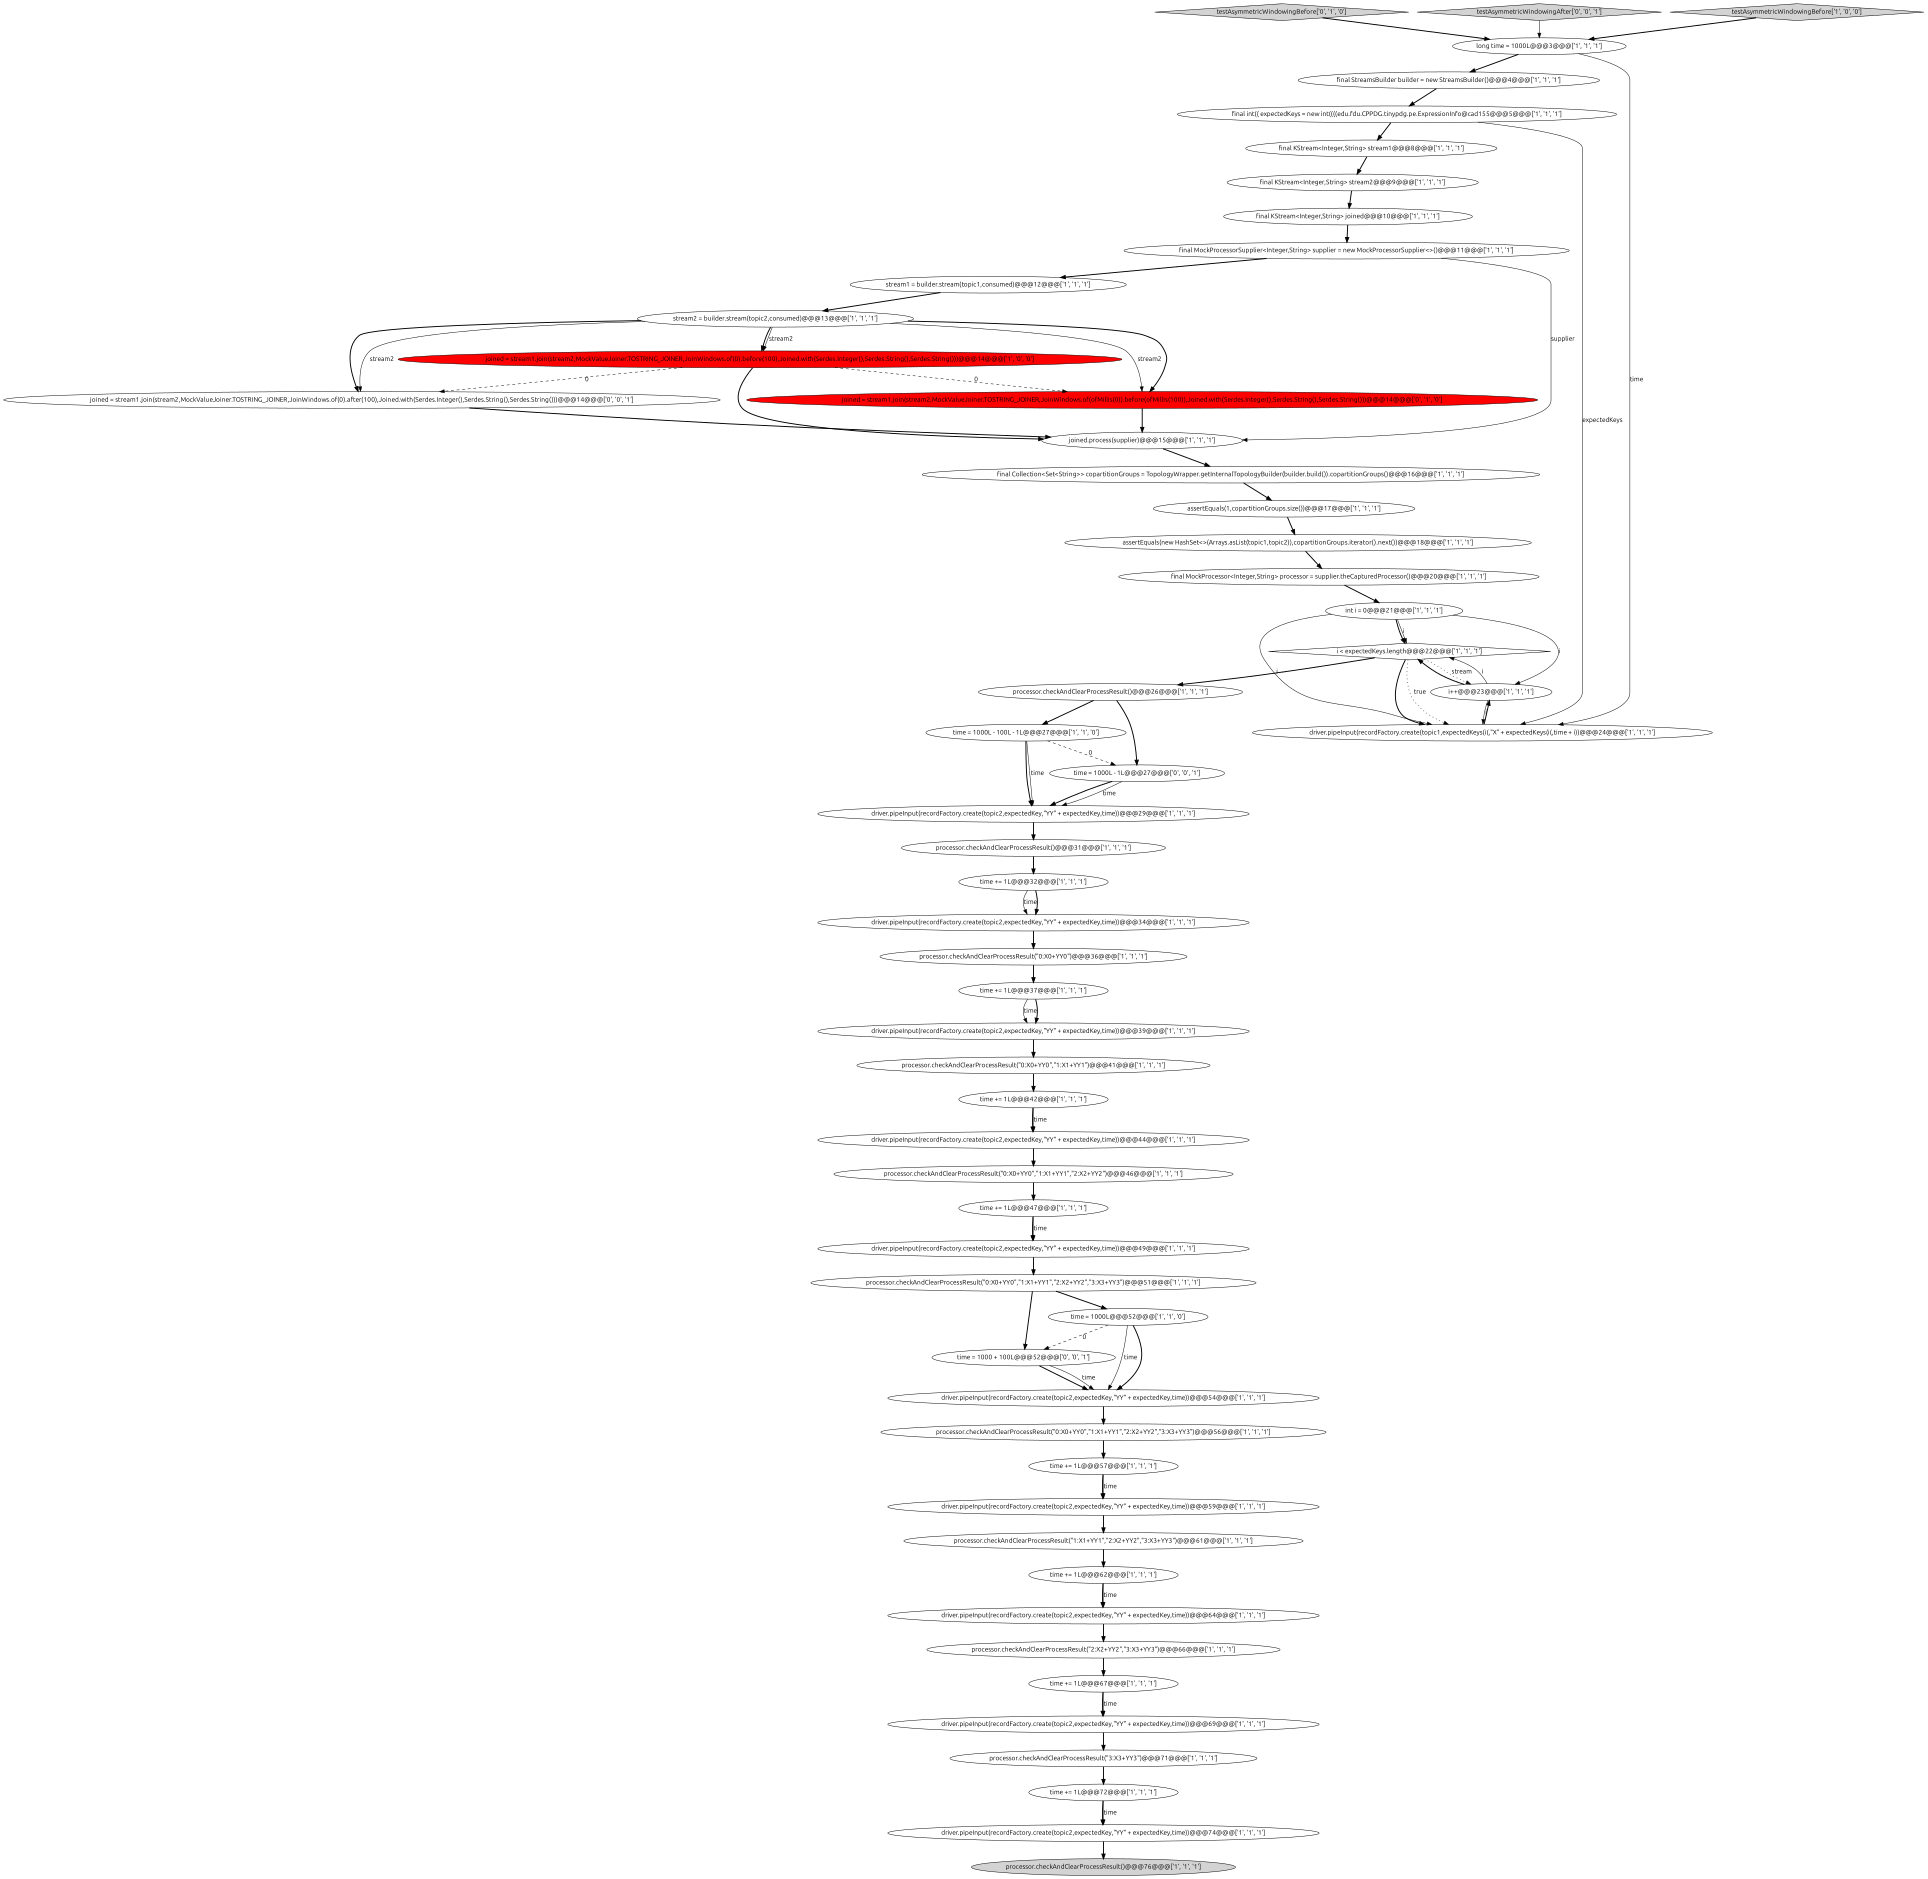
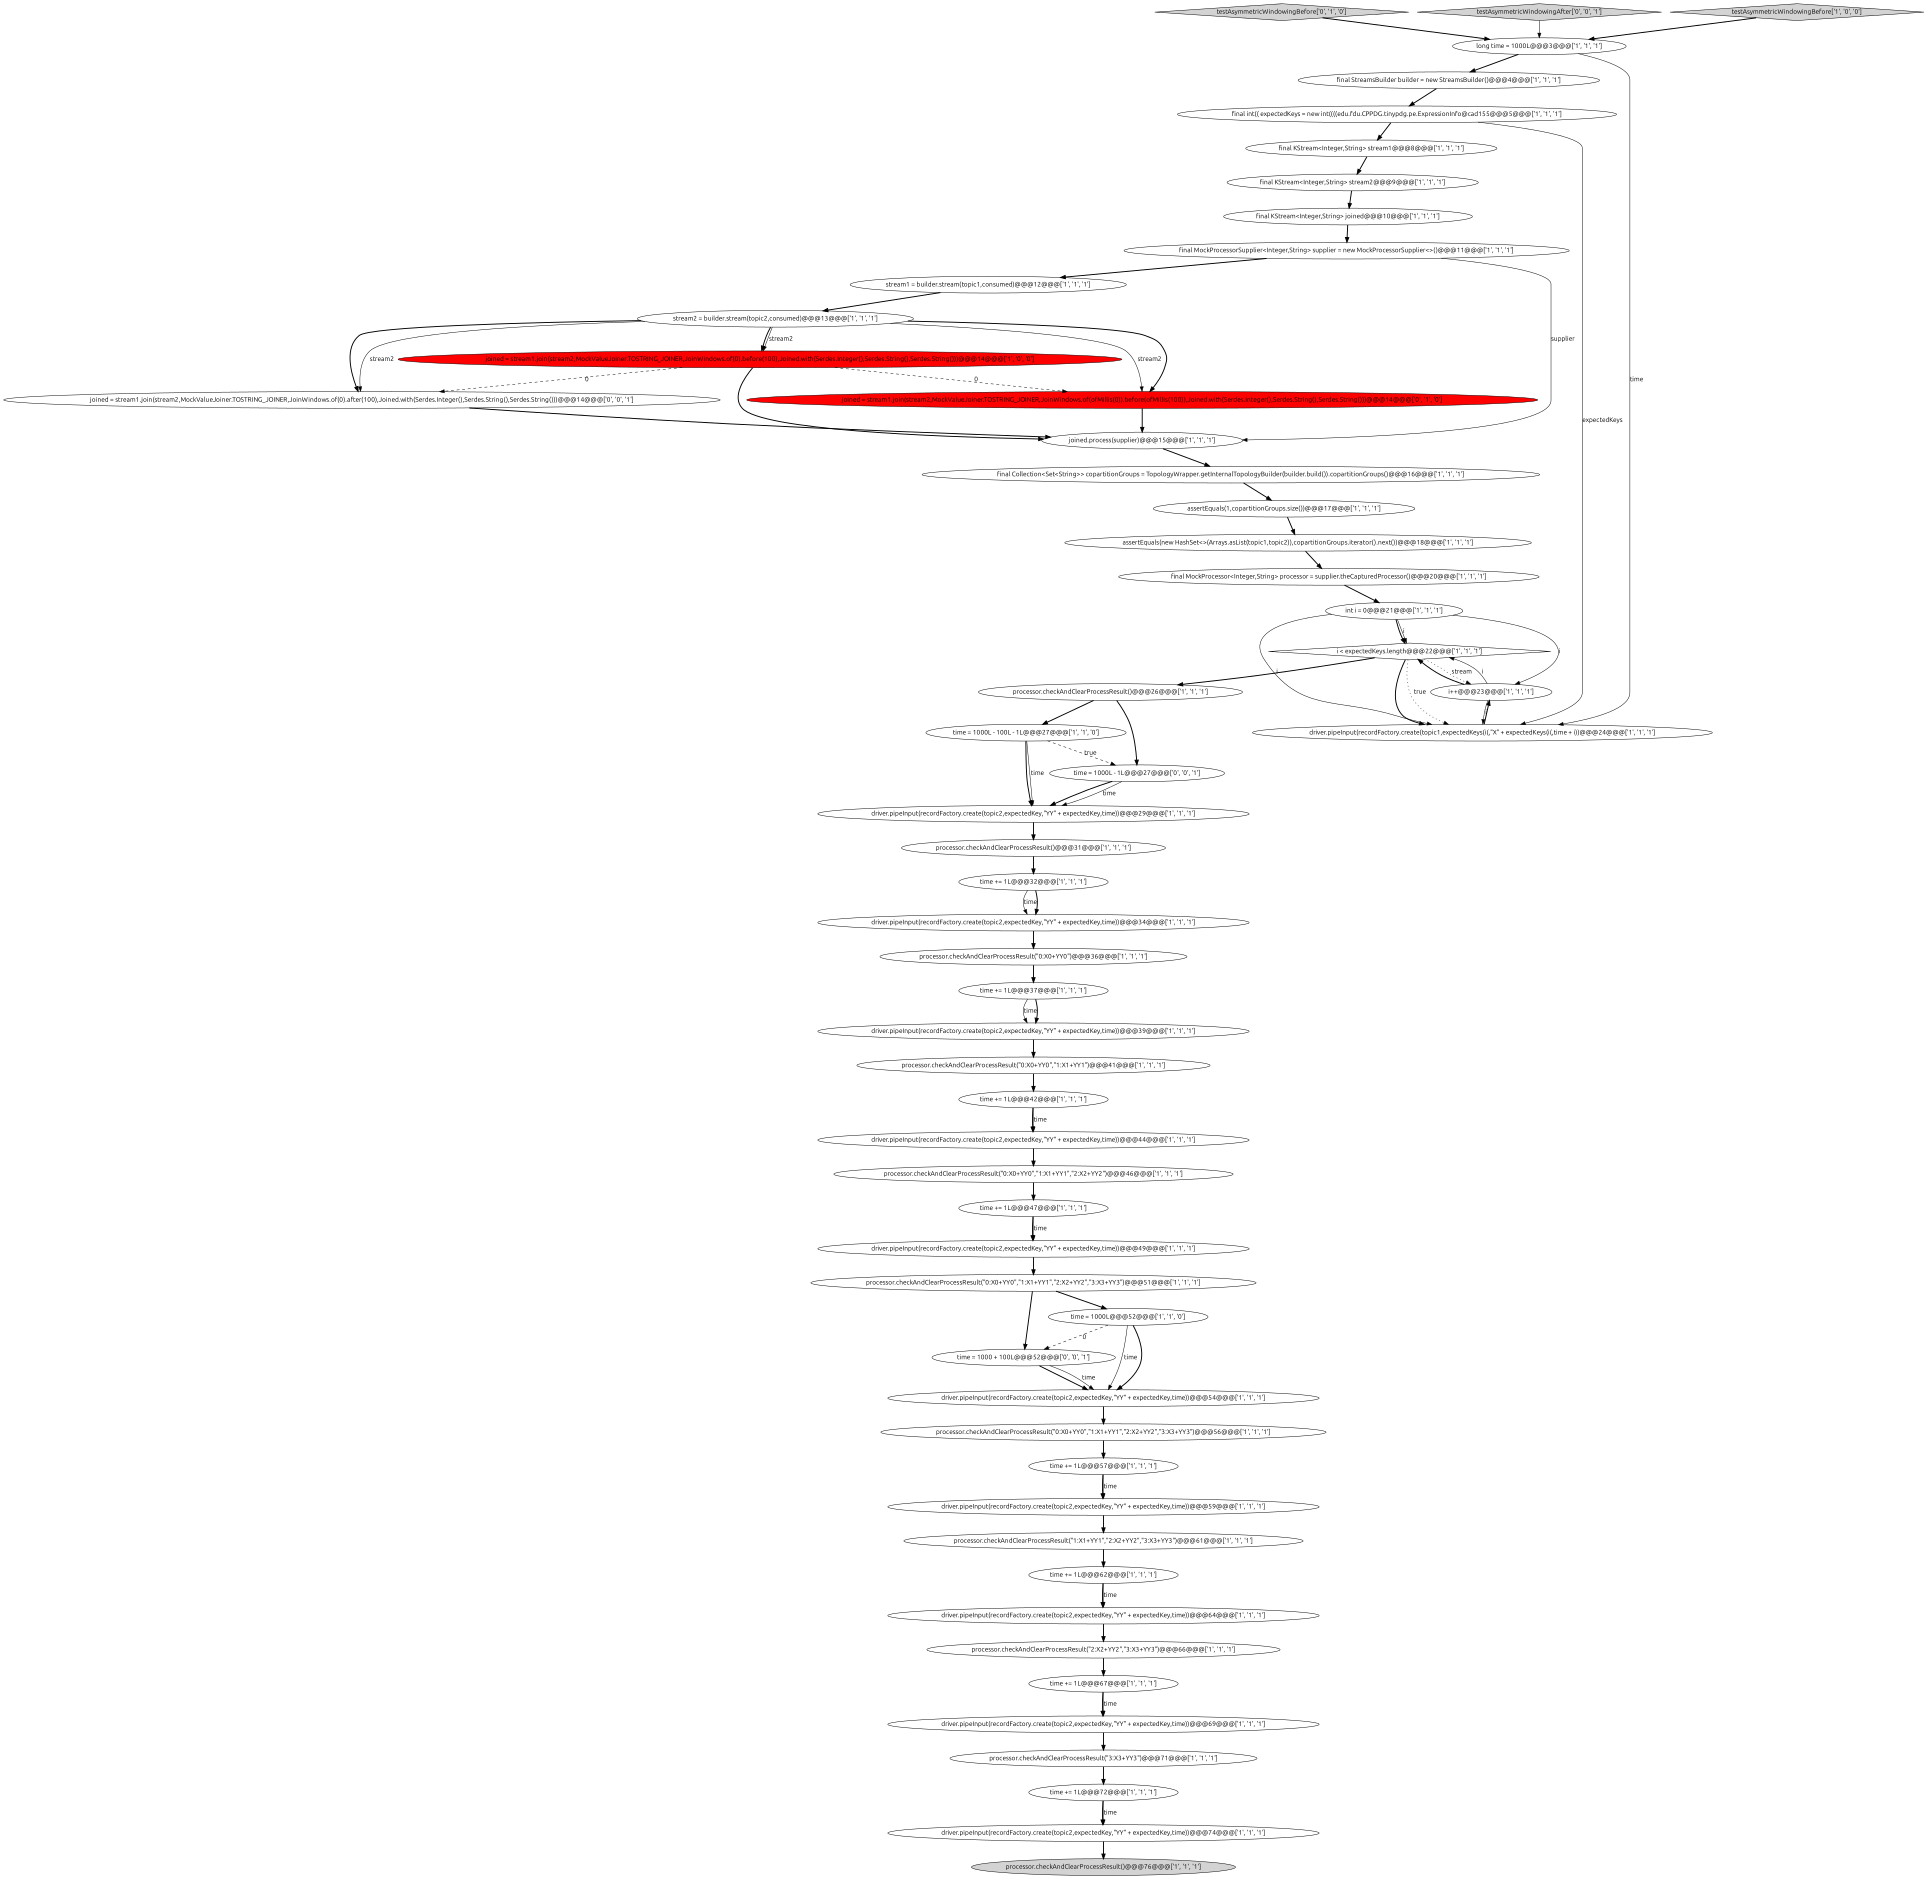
edge "time = 1000L - 100L - 1L@@@27@@@['1', '1', '0']" -> "time = 1000L - 1L@@@27@@@['0', '0', '1']": label "0" -> "true"
